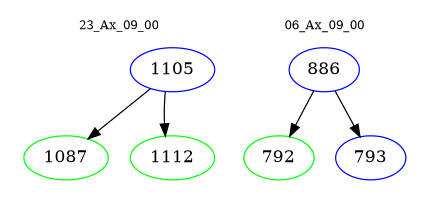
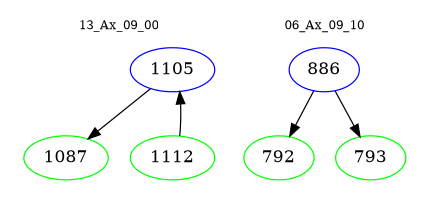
cluster "23_Ax_09_00": label "23_Ax_09_00" -> "13_Ax_09_00"
cluster "06_Ax_09_00": label "06_Ax_09_00" -> "06_Ax_09_10"
edge "1105" -> "1112": reversed
node "793": color blue -> green
